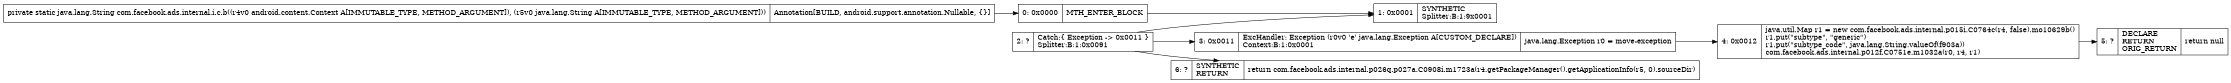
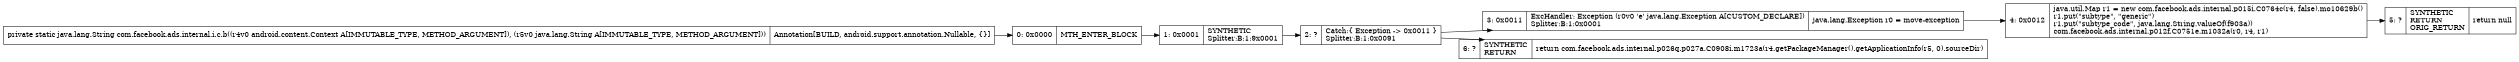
edge "2: ?" -> "1: 0x0001": reversed
node "5: ?": text "DECLARE" -> "SYNTHETIC"
node "3: 0x0011": text "Context:B:1:0x0001" -> "Splitter:B:1:0x0001"
